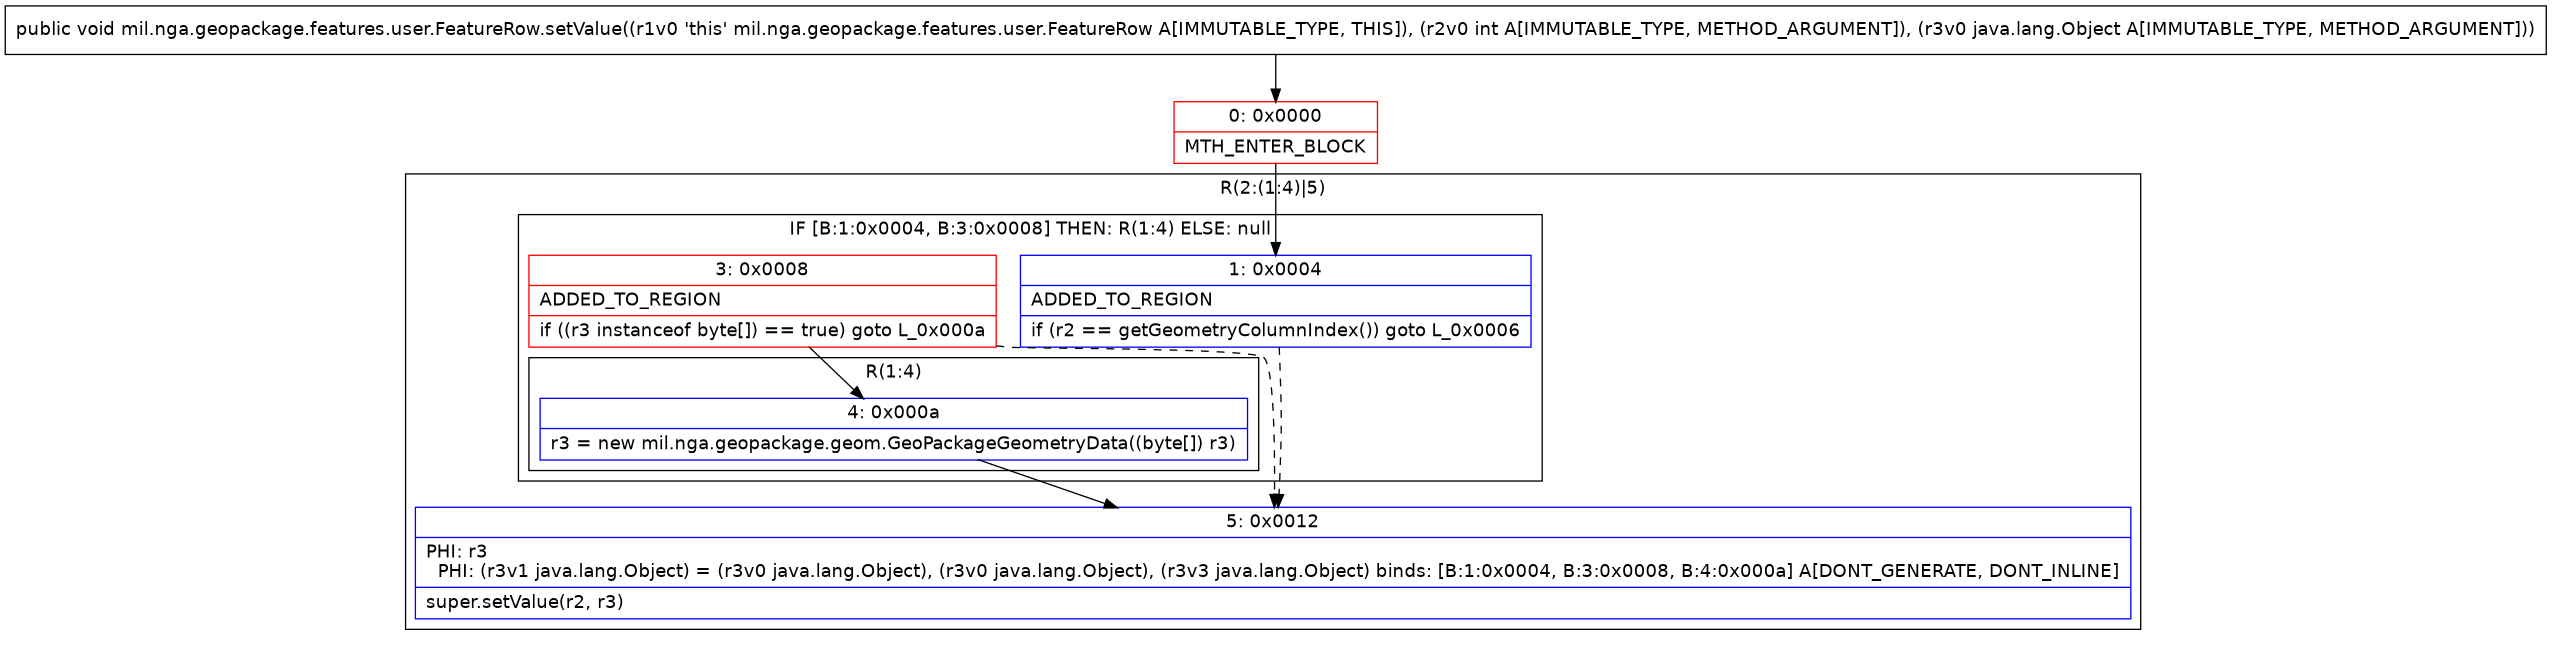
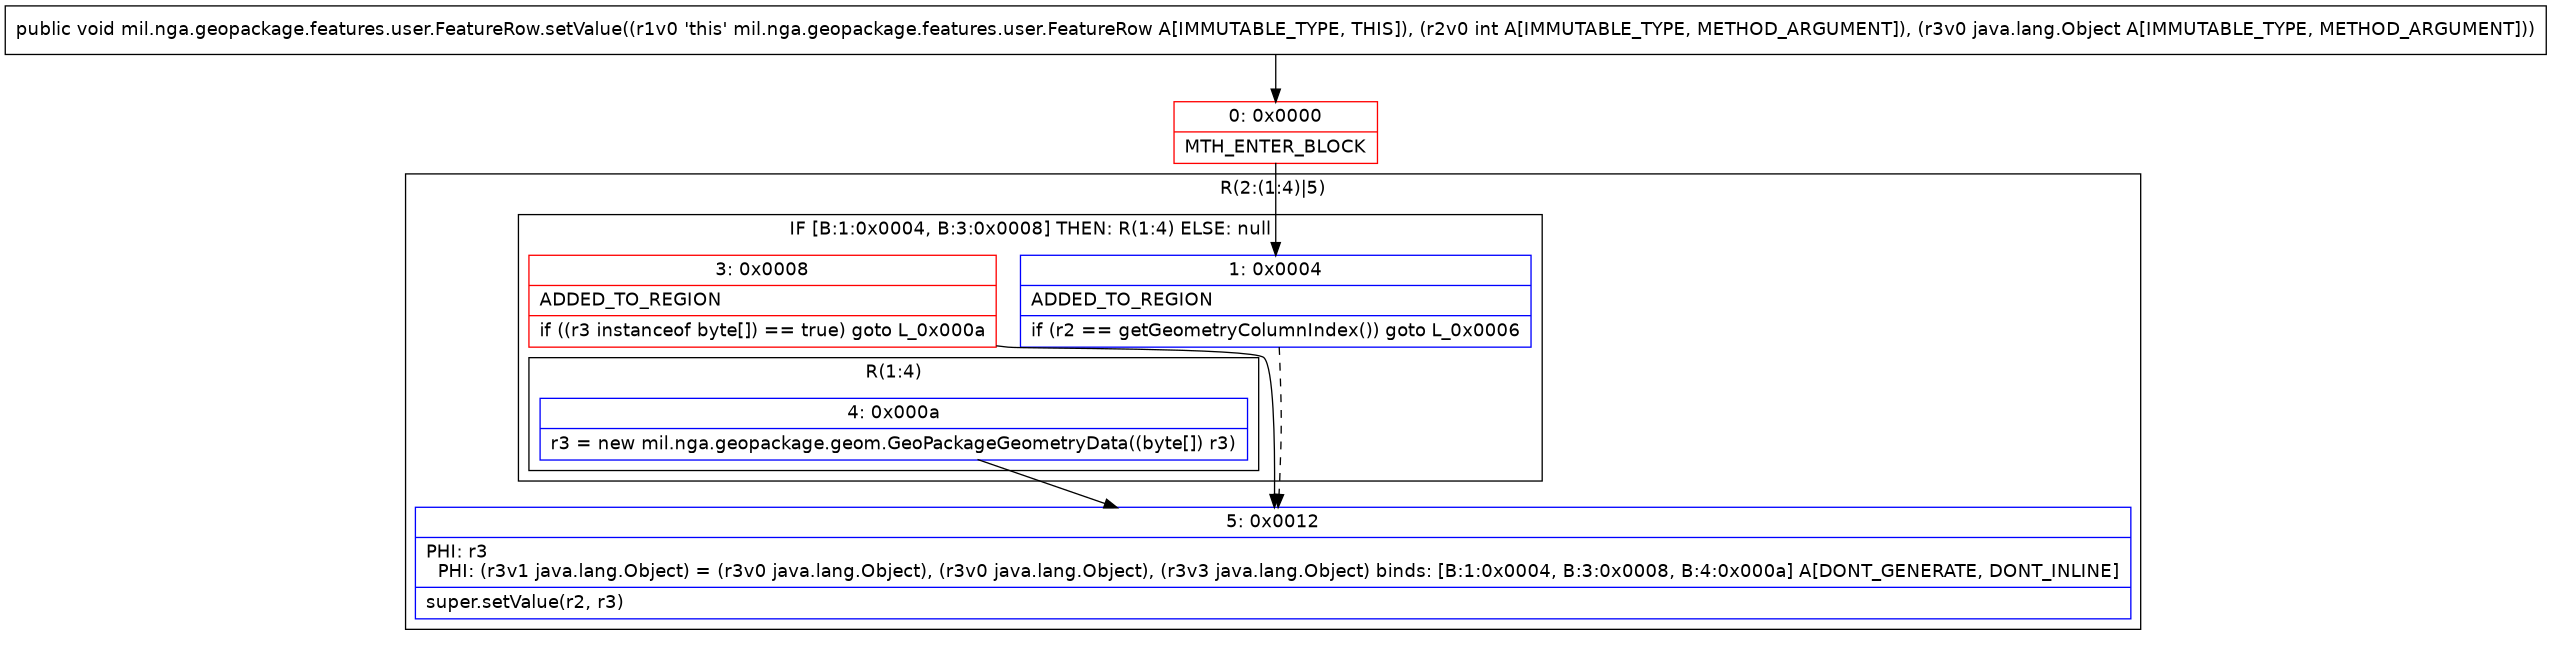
edge "3: 0x0008" -> "5: 0x0012": style dashed -> solid
edge "3: 0x0008" -> "4: 0x000a": removed
